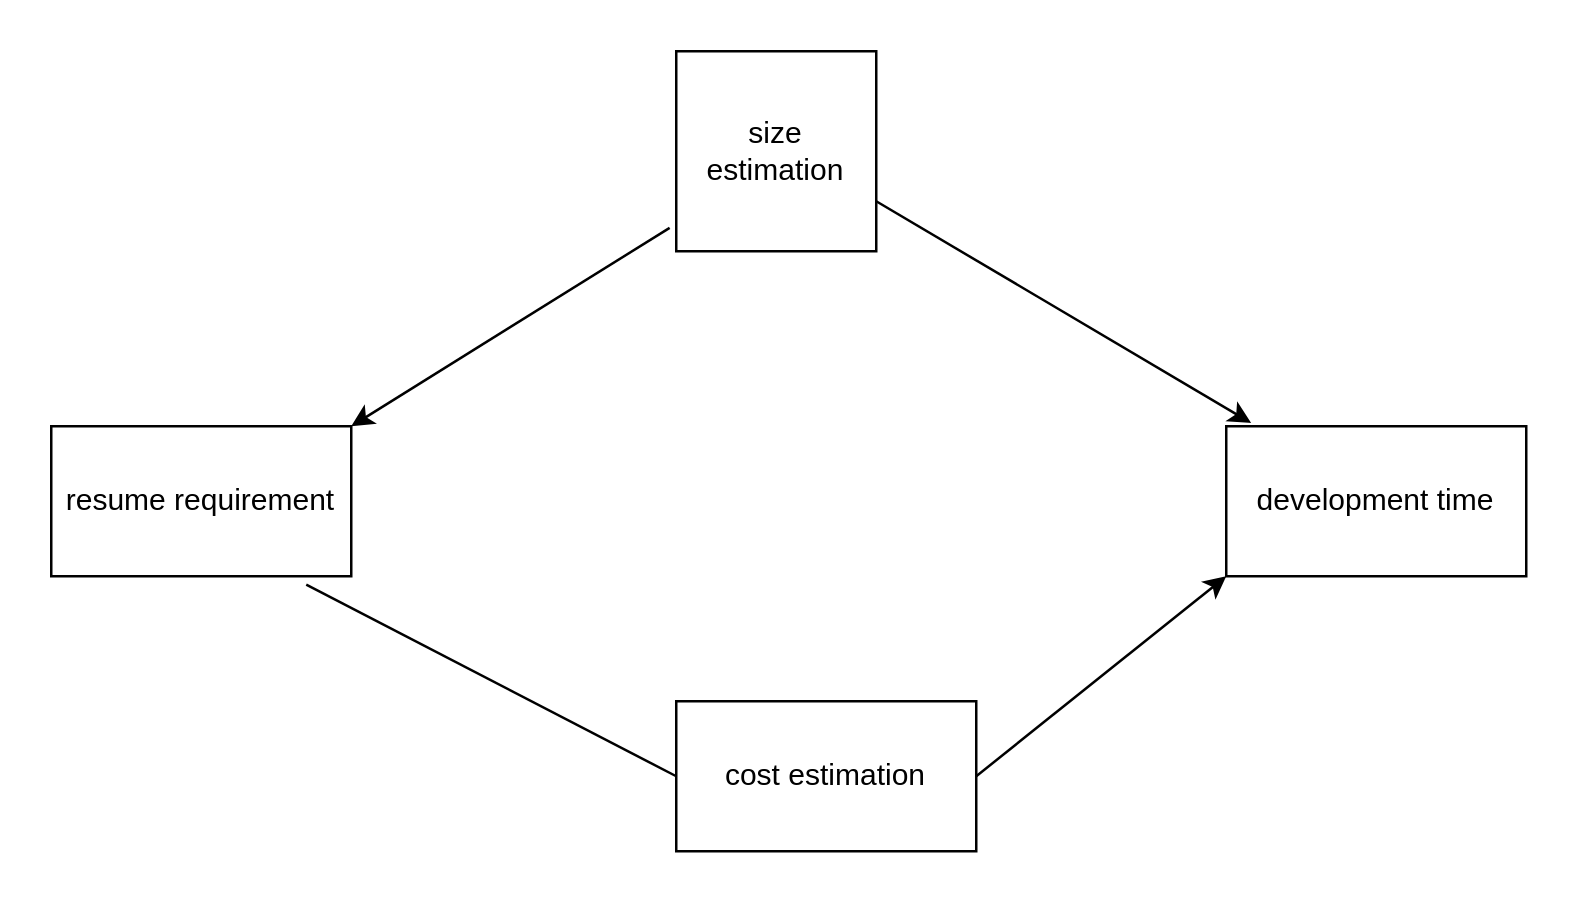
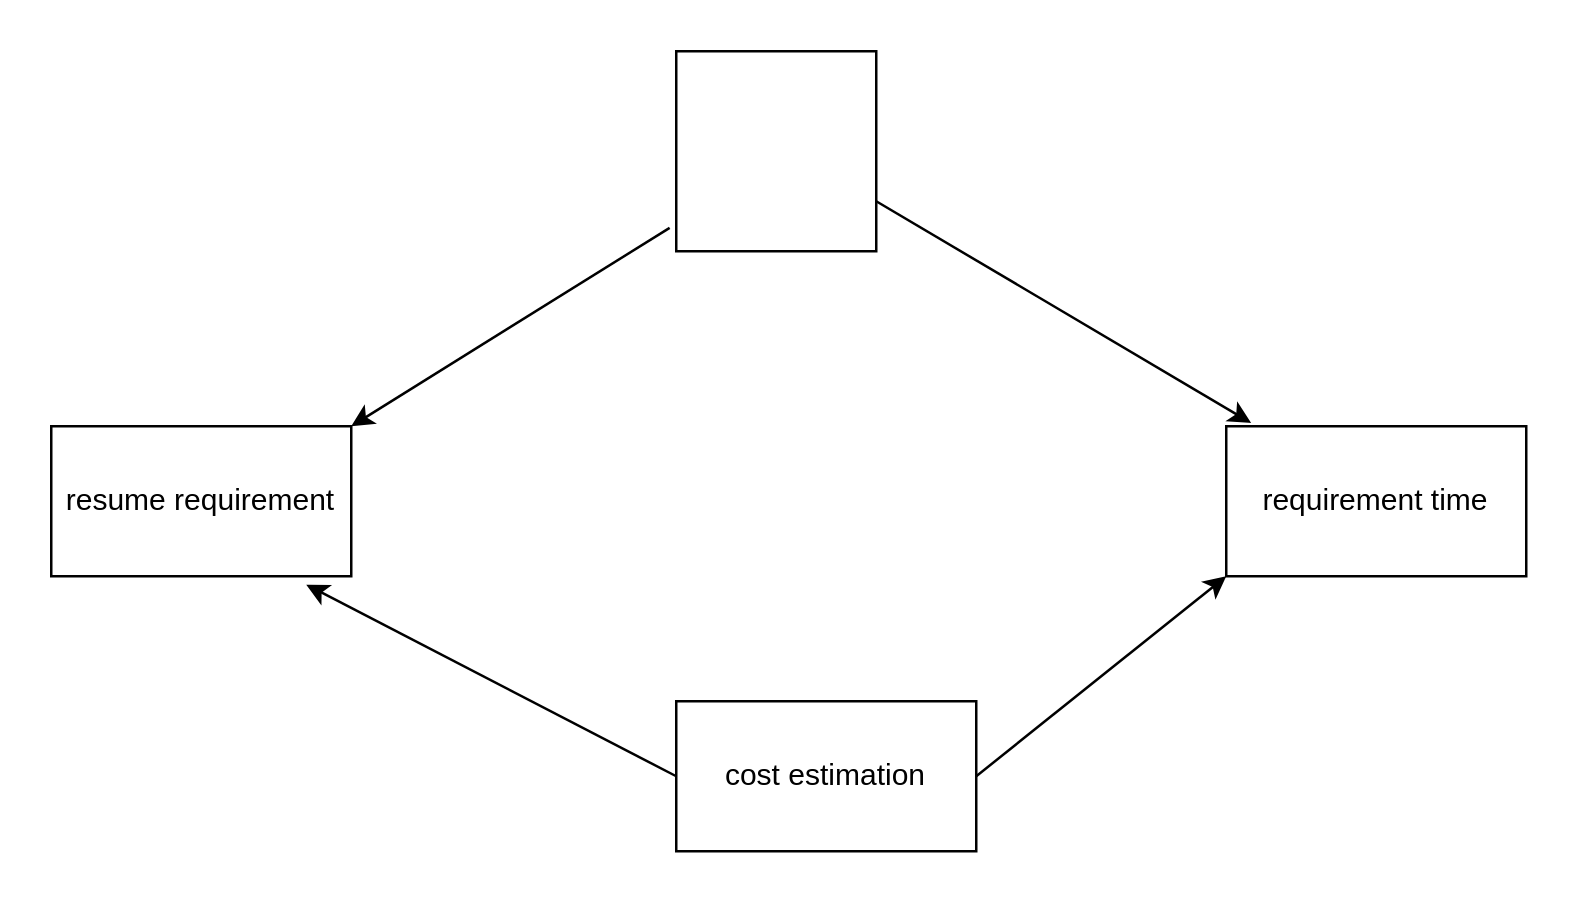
node "size estimation": removed
node "development time": label "development time" -> "requirement time"
edge "resume requirement" -- "cost estimation": arrowhead none -> classic
